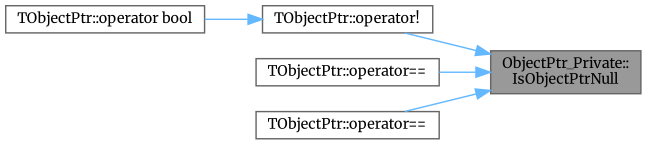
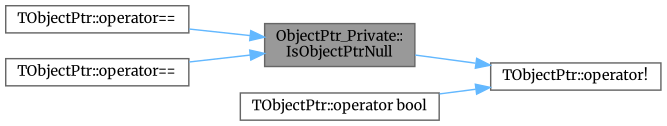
edge "TObjectPtr::operator!" -> "ObjectPtr_Private:: IsObjectPtrNull": reversed
